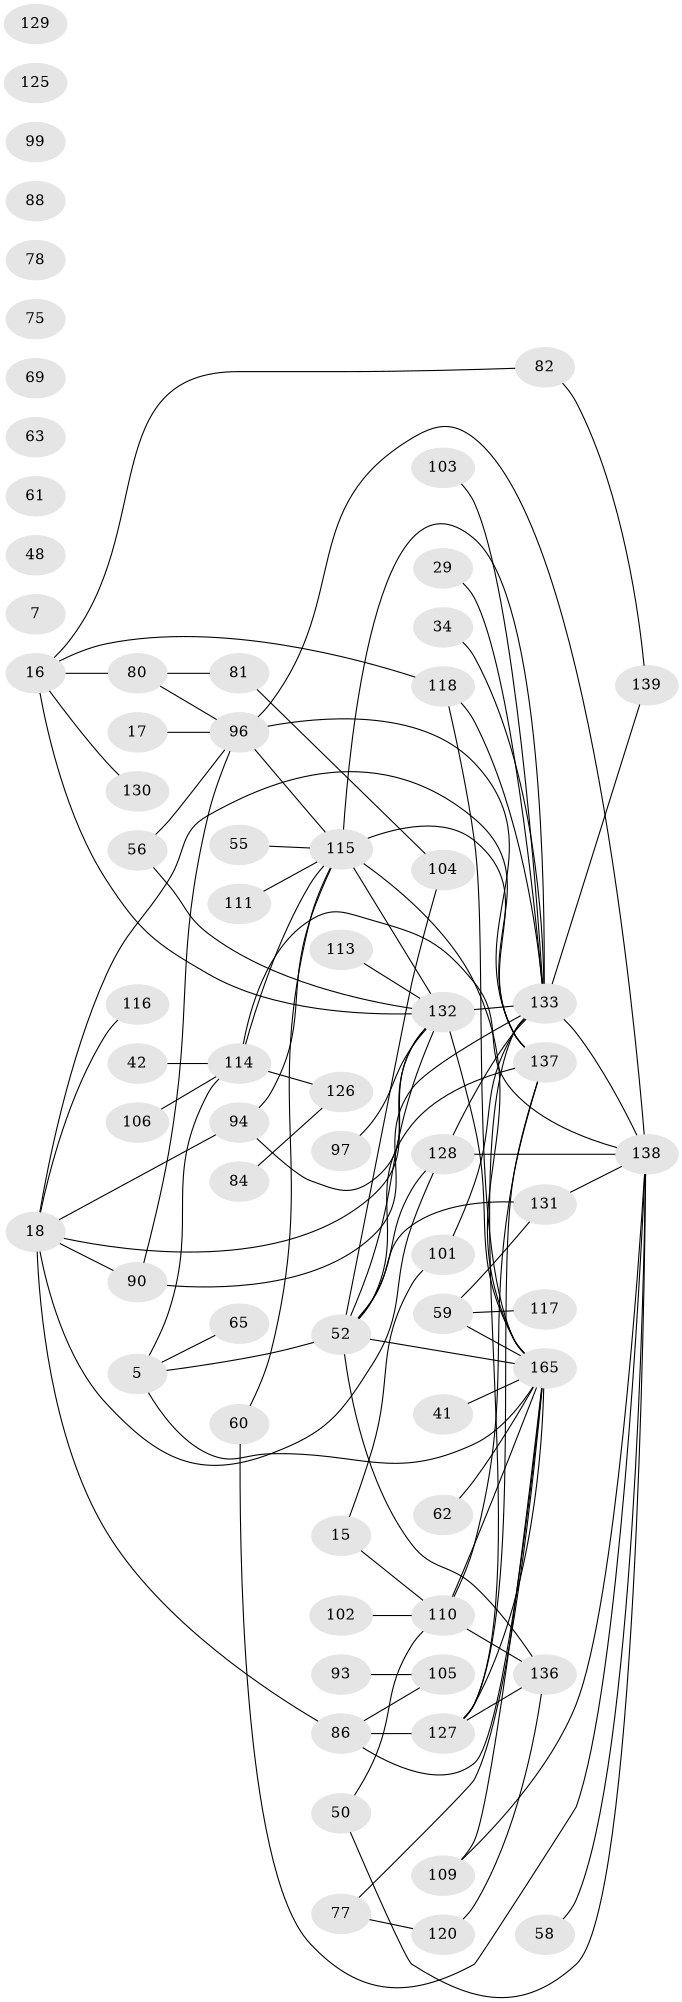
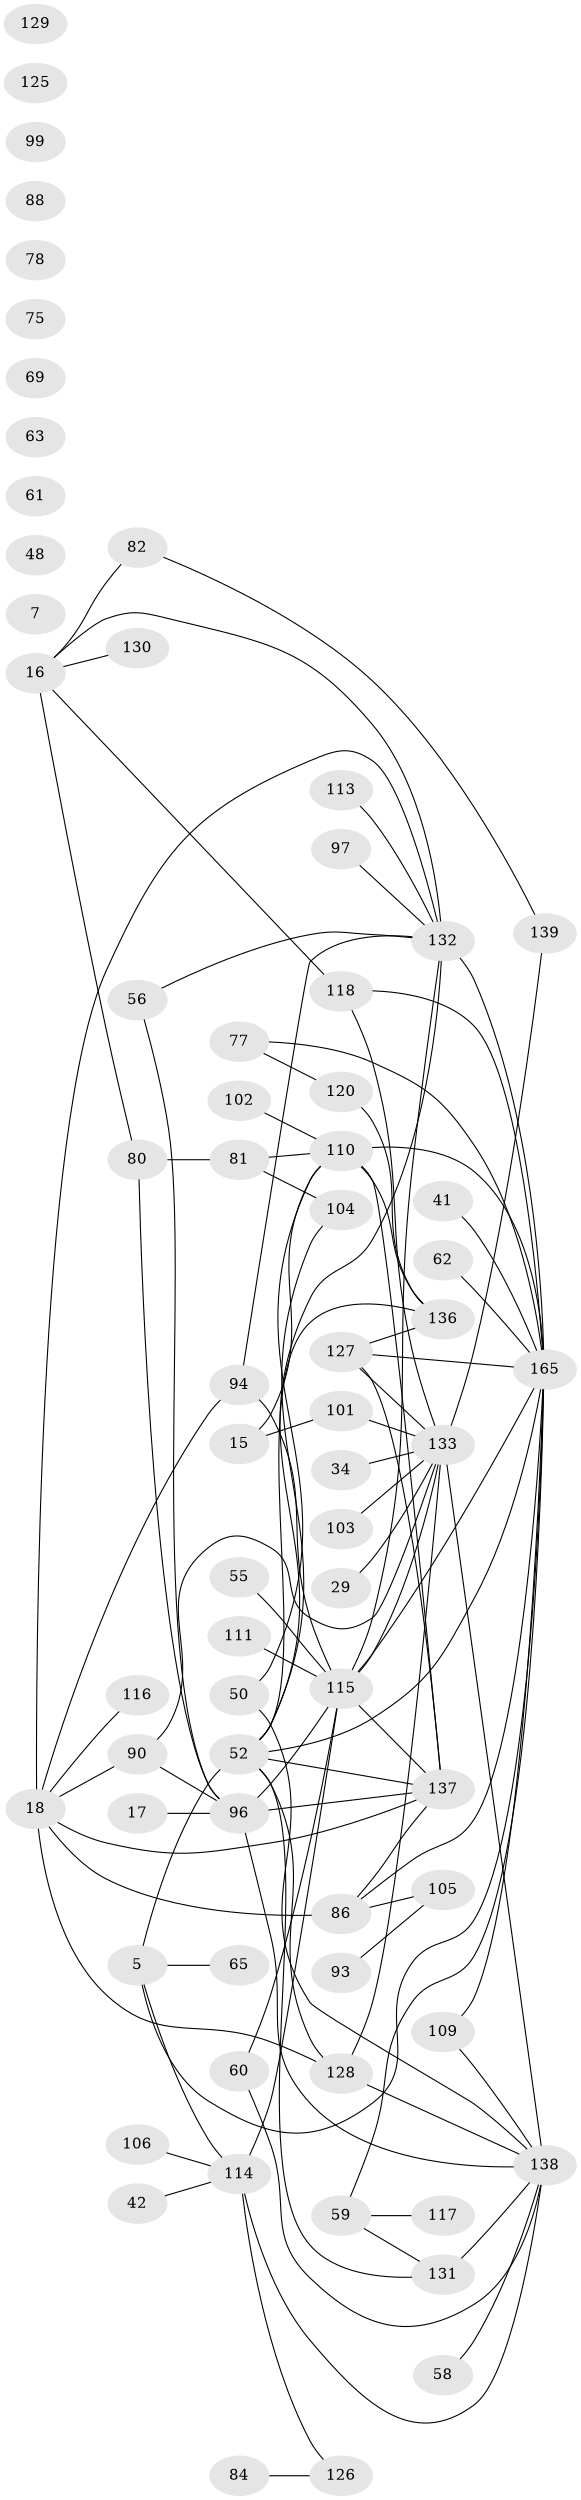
edge "133" -- "132": removed
edge "110" -- "81": added
edge "86" -- "127": now "86" -- "137"
